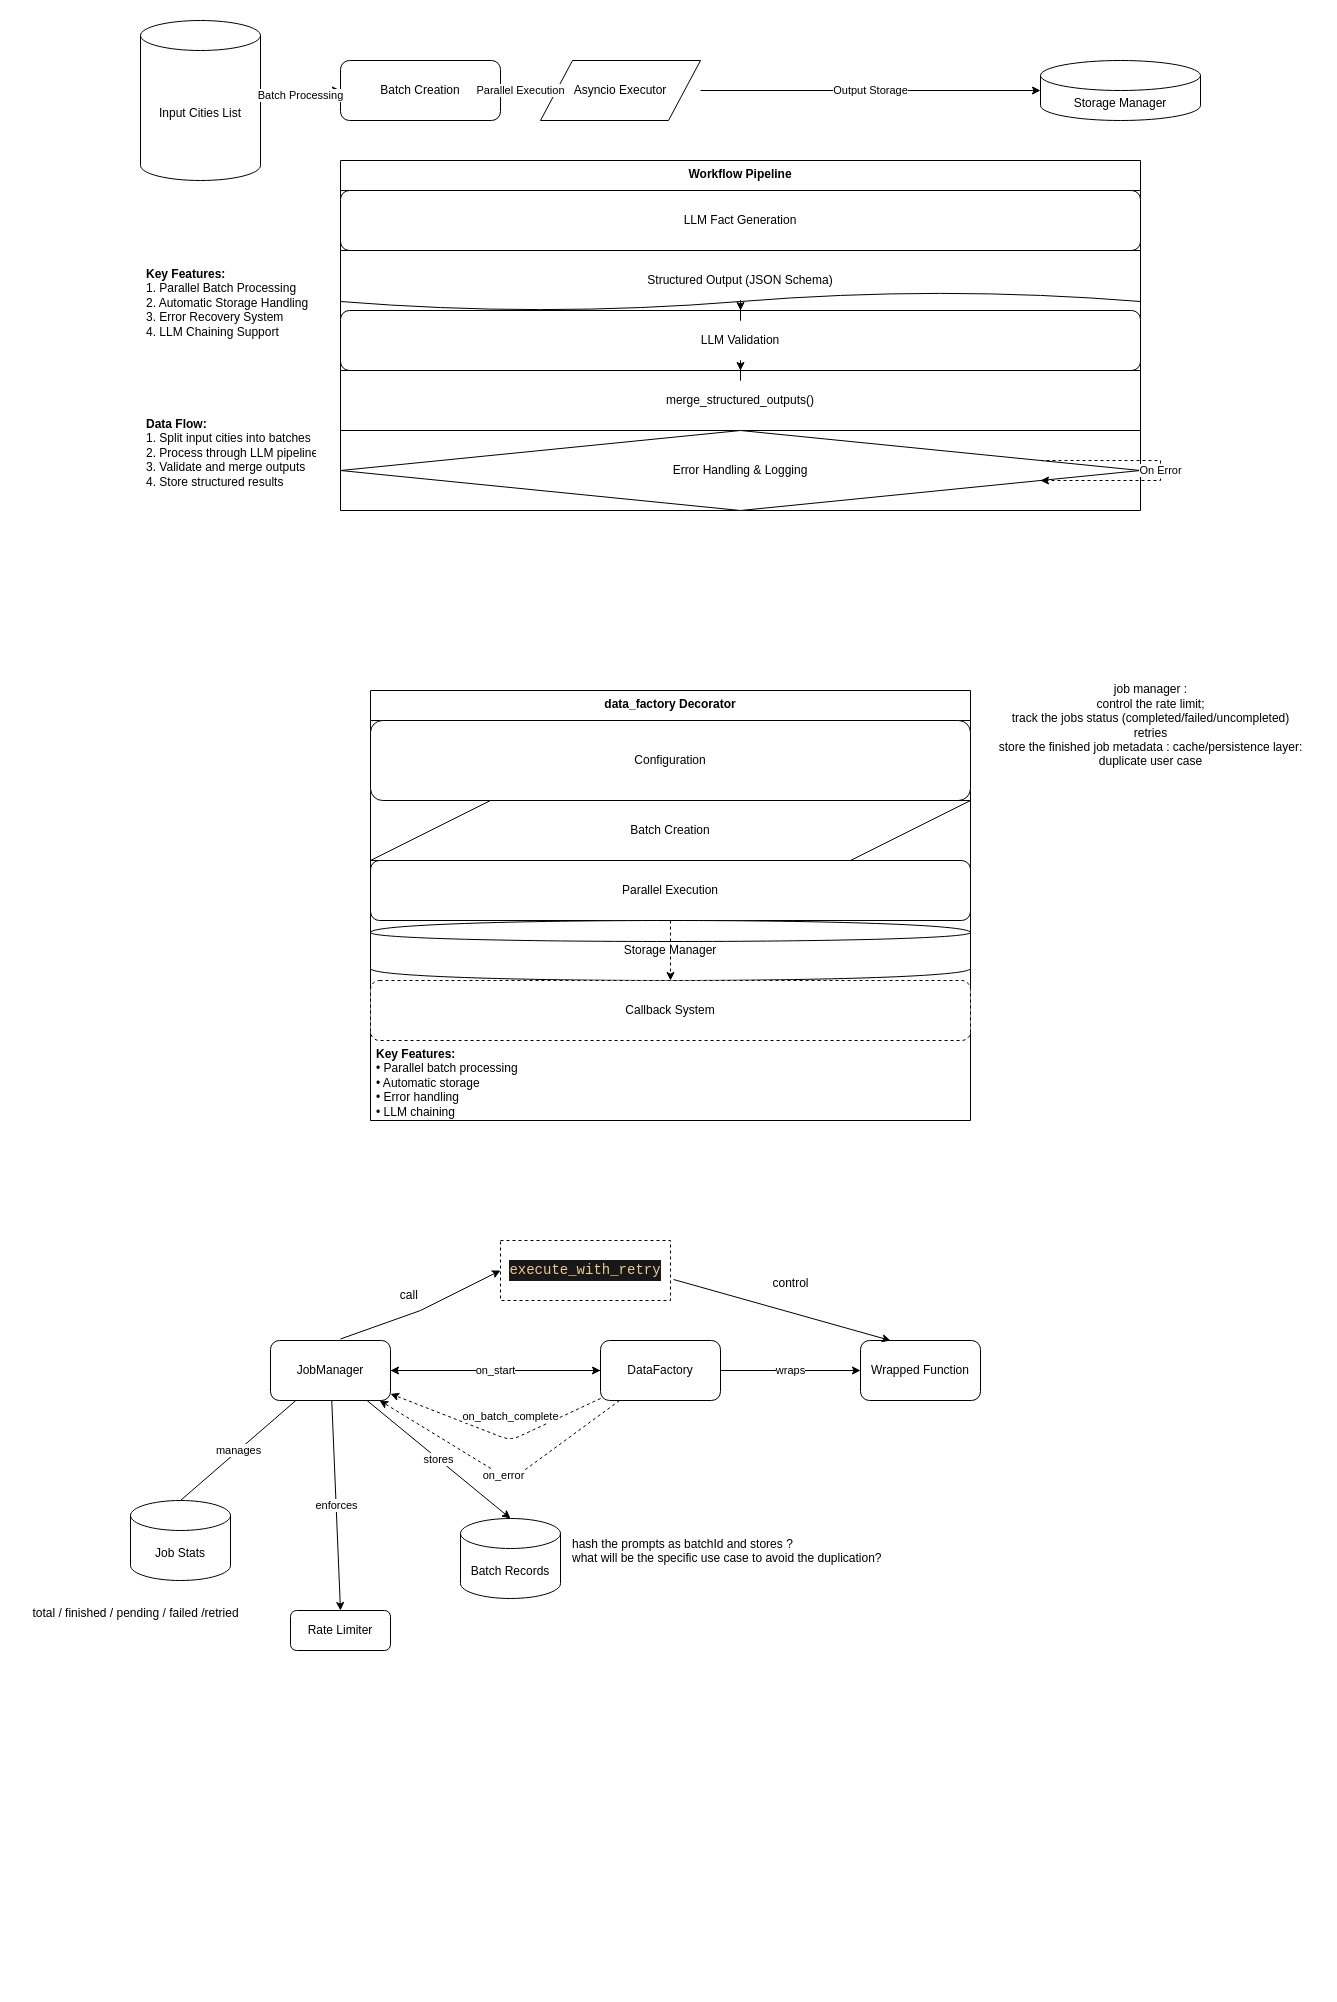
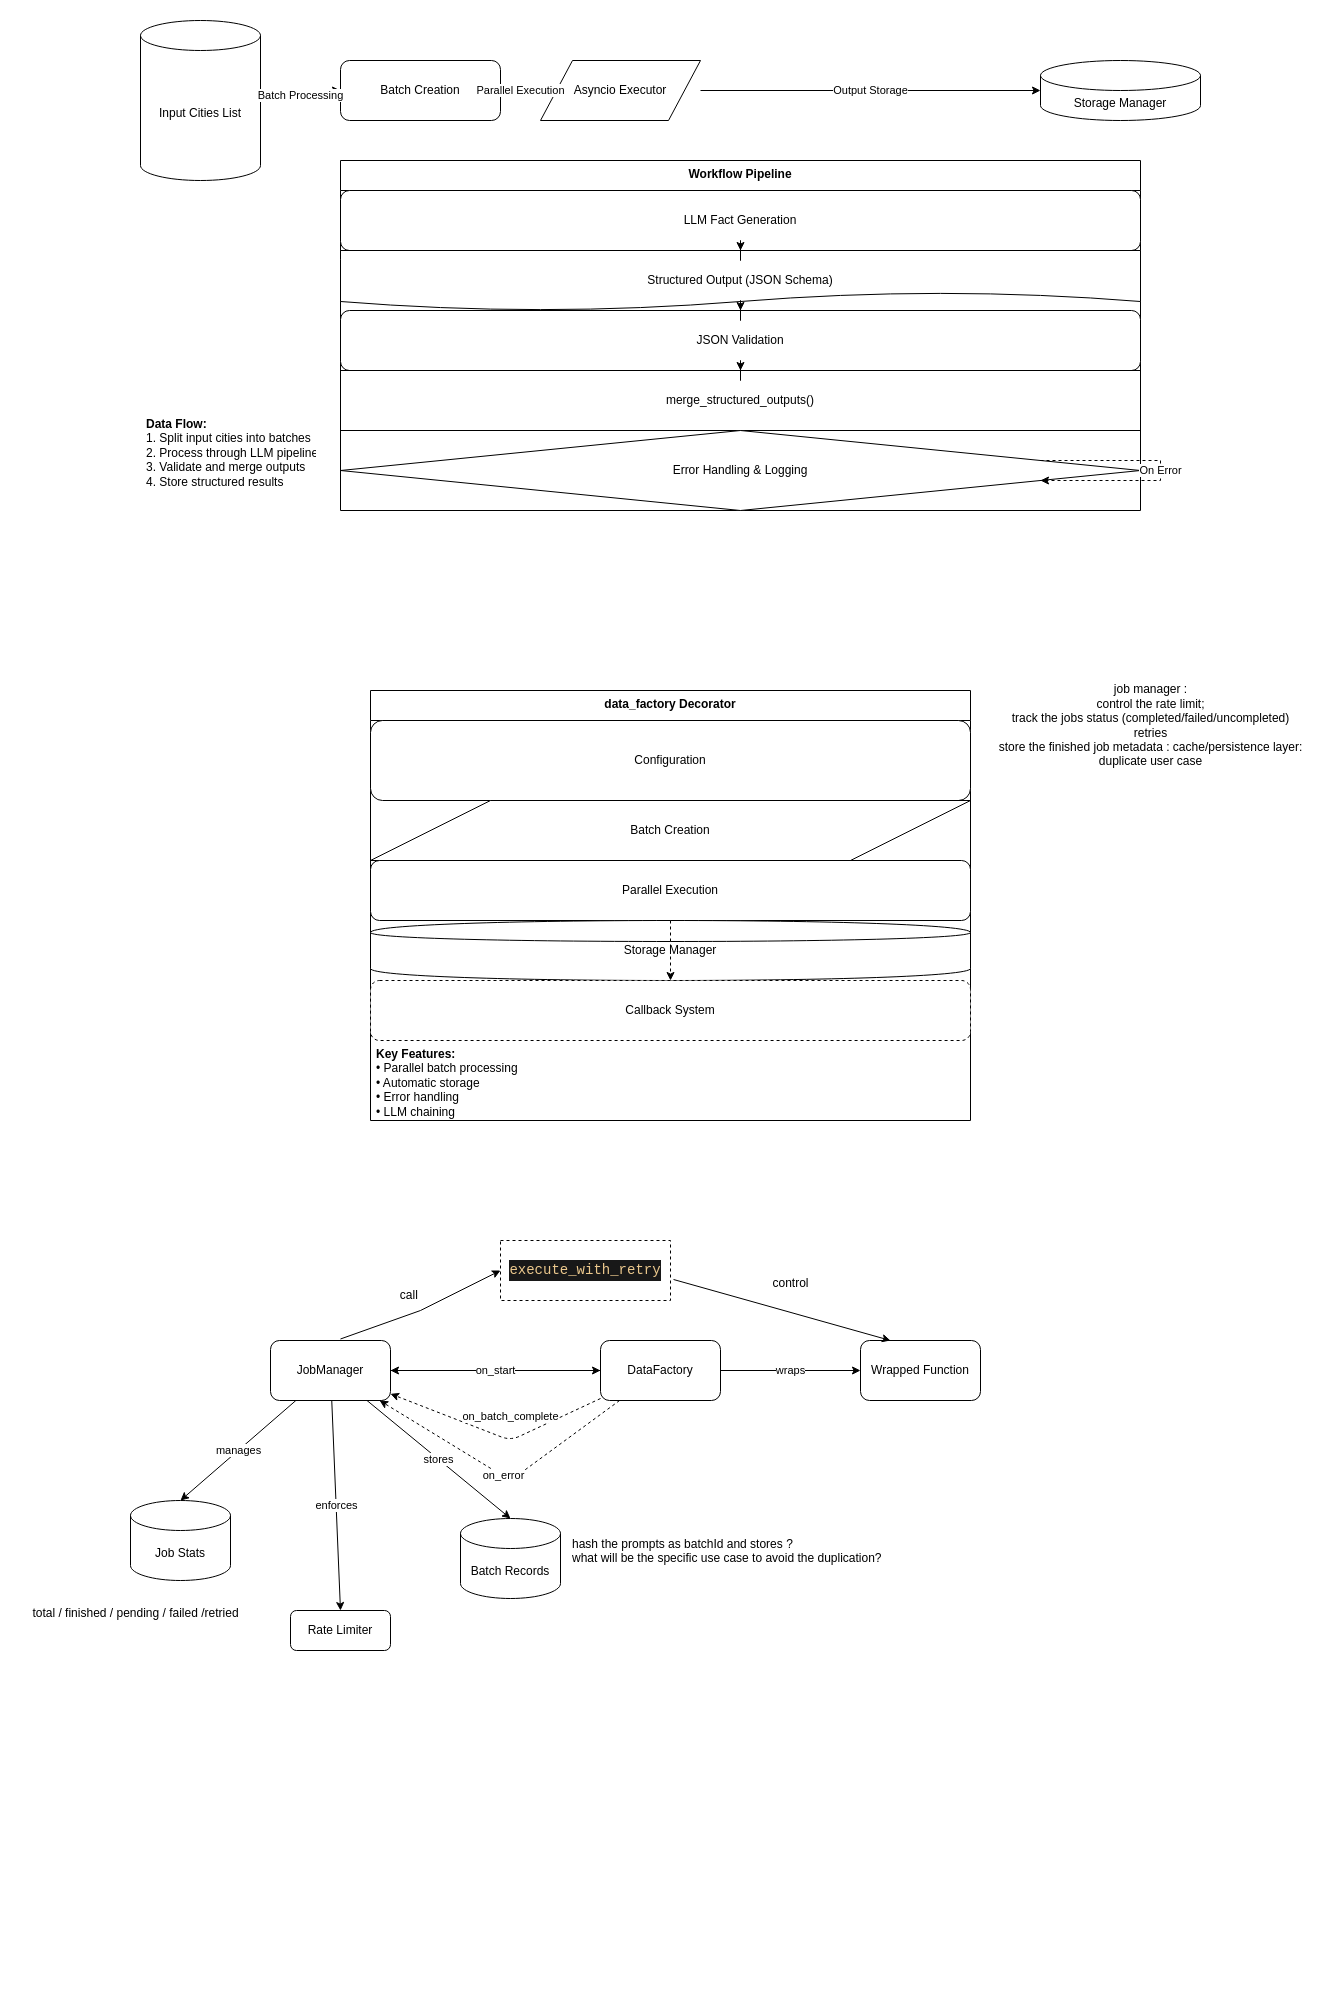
edge "LLM Fact Generation" -> "Structured Output (JSON Schema)": added
node "Key Features: 1. Parallel Batch Processing 2. Automatic Storage Handling 3. Error Recovery System 4. LLM Chaining Support": removed
node "LLM Validation": label "LLM Validation" -> "JSON Validation"
edge "JobManager" -- "Job Stats": arrowhead none -> classic
